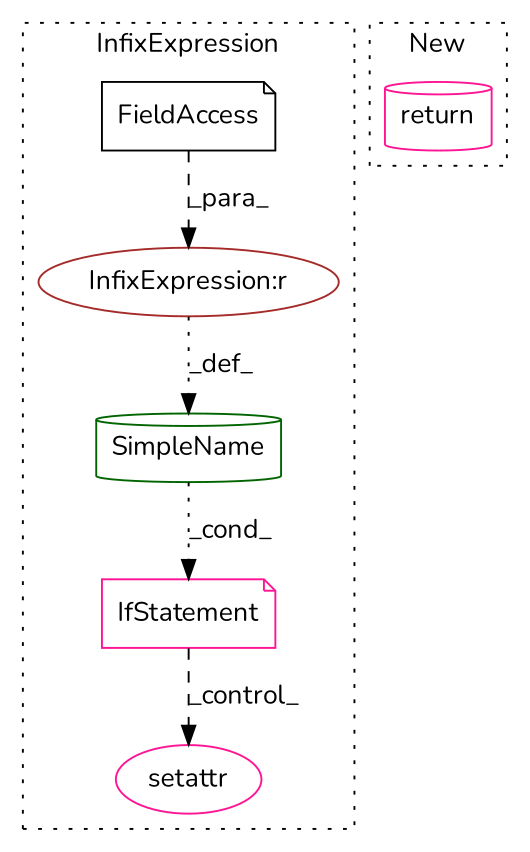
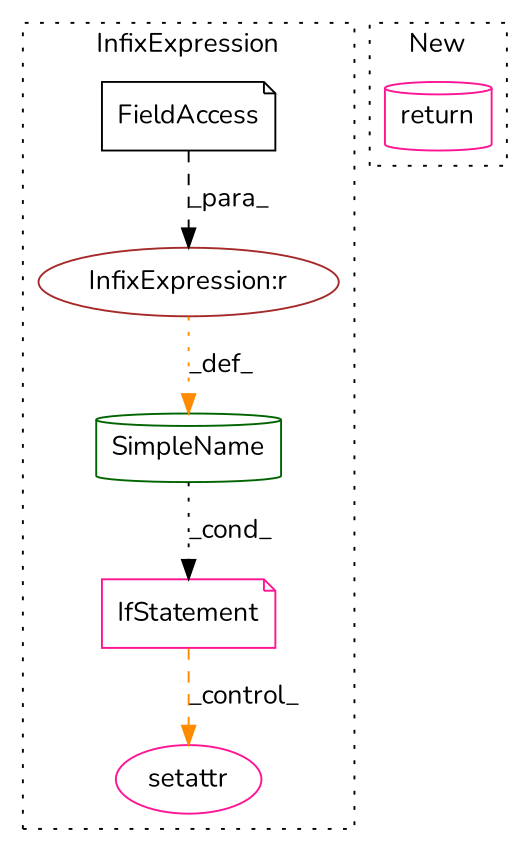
edge "InfixExpression:r" -> "SimpleName": color black -> darkorange
edge "IfStatement" -> "setattr": color black -> darkorange
